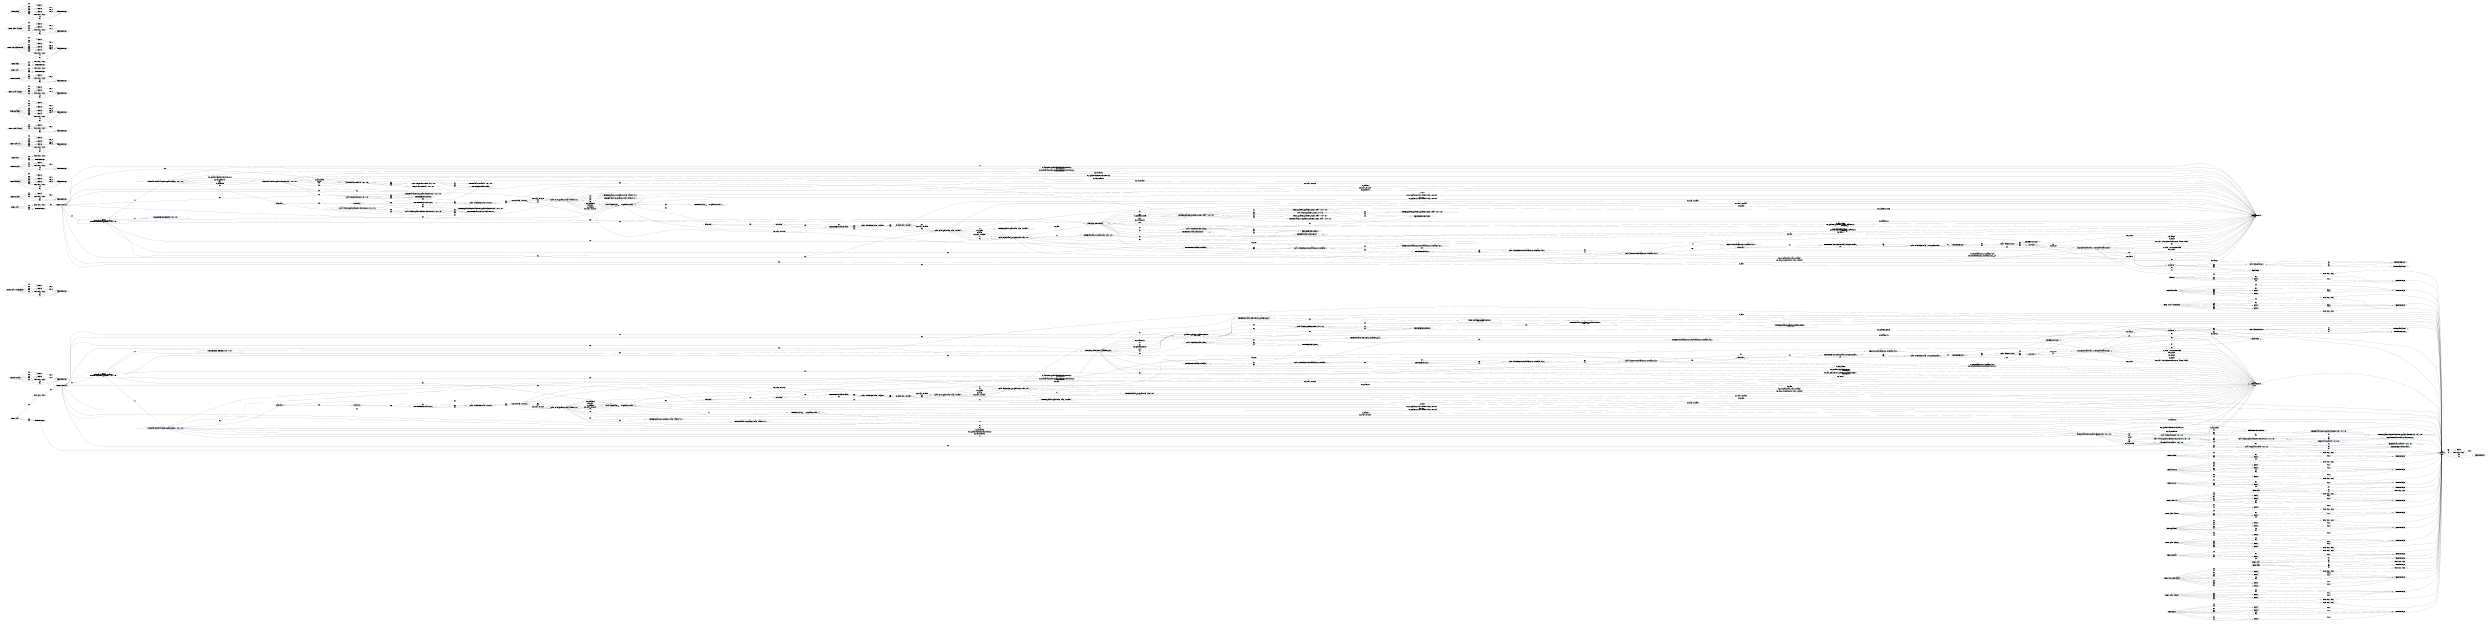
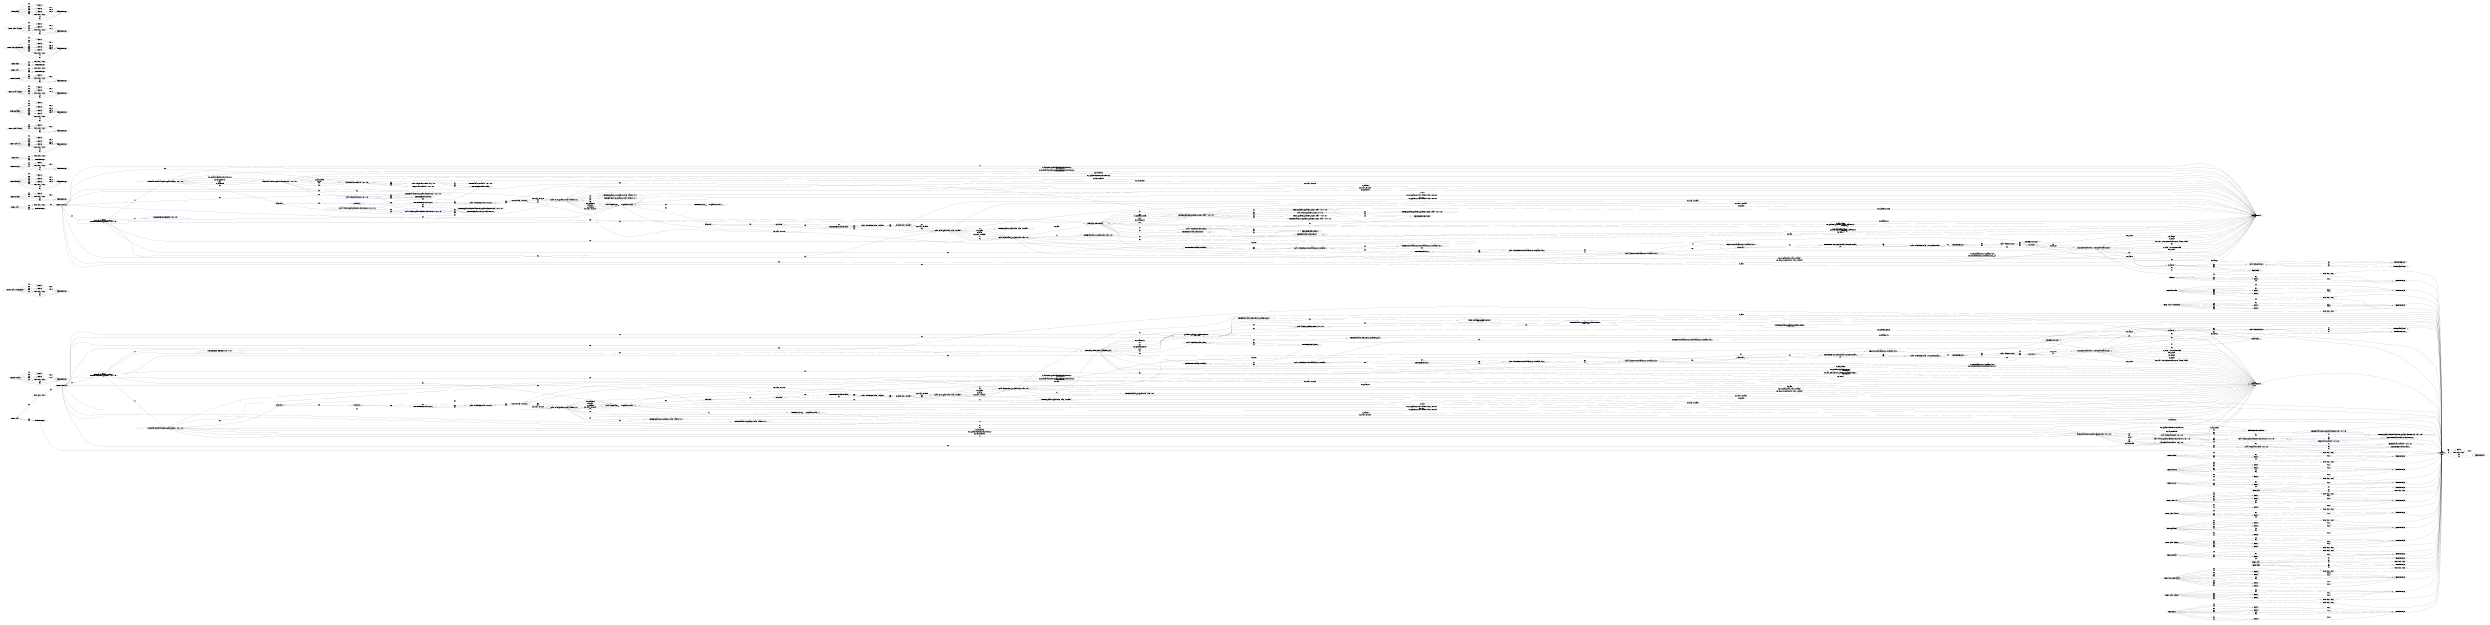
node "(FIELD_IDENTIFIER,EXPLICIT,EXPLICIT)": removed
